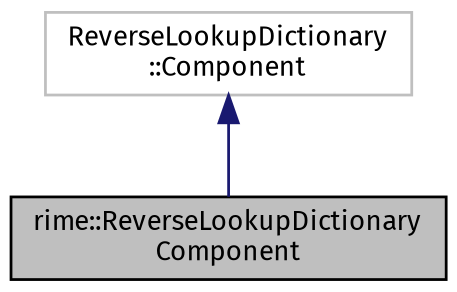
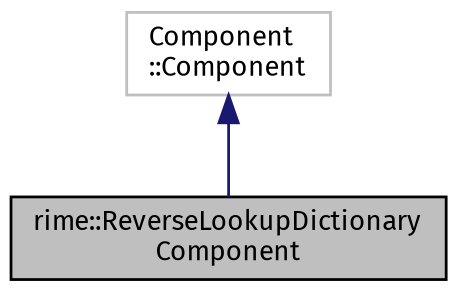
node "ReverseLookupDictionary ::Component": label "ReverseLookupDictionary ::Component" -> "Component ::Component"
